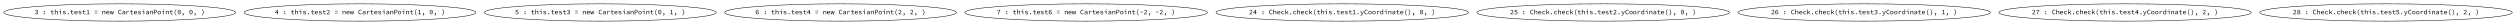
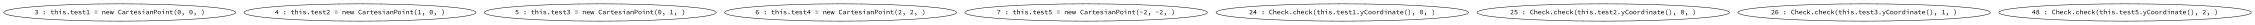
node "7 : this.test6 = new CartesianPoint(-2, -2, )": label "7 : this.test6 = new CartesianPoint(-2, -2, )" -> "7 : this.test5 = new CartesianPoint(-2, -2, )"
node "27 : Check.check(this.test4.yCoordinate(), 2, )": removed
node "28 : Check.check(this.test5.yCoordinate(), 2, )": label "28 : Check.check(this.test5.yCoordinate(), 2, )" -> "48 : Check.check(this.test5.yCoordinate(), 2, )"
